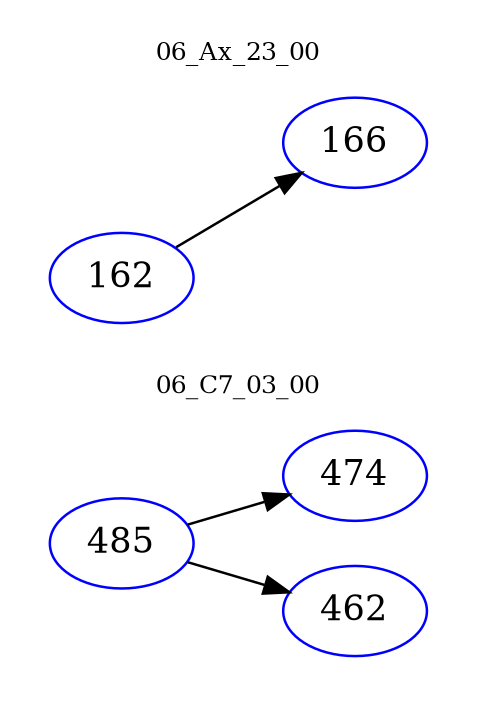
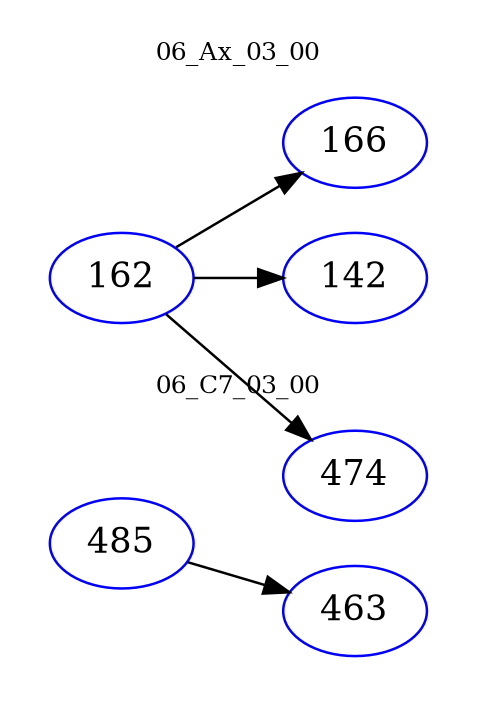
cluster "06_Ax_23_00": label "06_Ax_23_00" -> "06_Ax_03_00"
node "142": added
edge "485" -> "474": now "162" -> "474"
node "462": label "462" -> "463"
